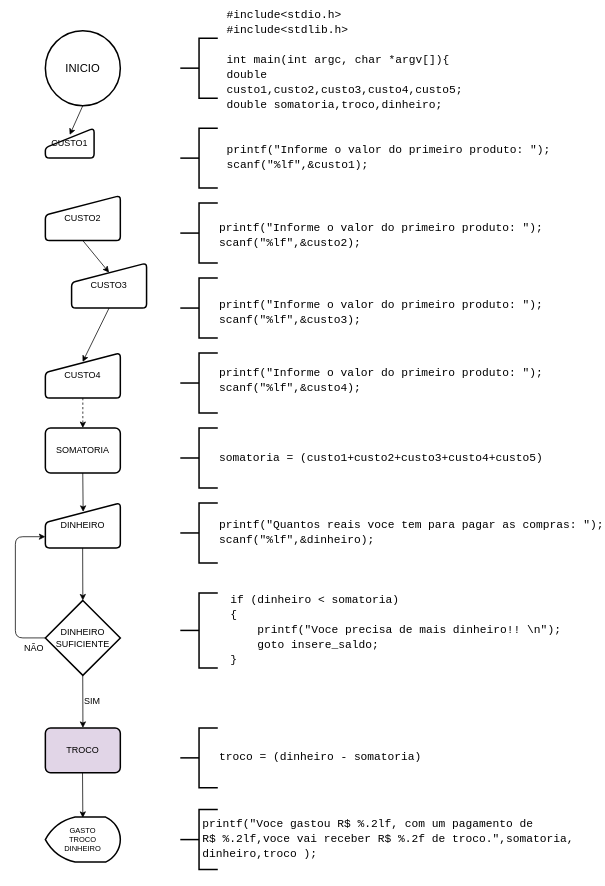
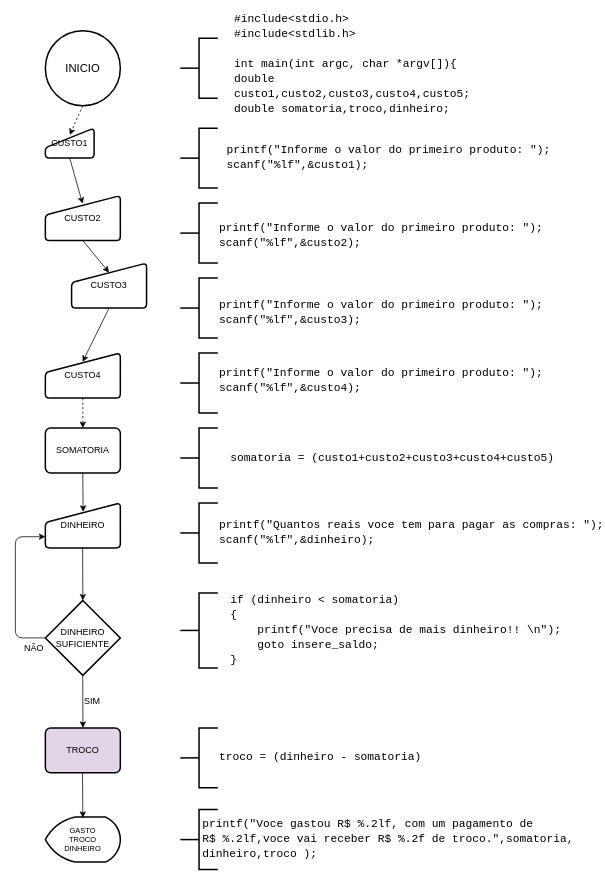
node "#include<stdio.h> #include<stdlib.h> int main(int argc, char *argv[]){ double custo1,custo2,custo3,custo4,custo5; double somatoria,troco,dinheiro;": moved (338, 60) -> (345, 64)
edge "INICIO" -> "CUSTO1": style solid -> dashed
edge "CUSTO1" -> "CUSTO2": added
node "somatoria = (custo1+custo2+custo3+custo4+custo5)": moved (402, 458) -> (413, 458)
